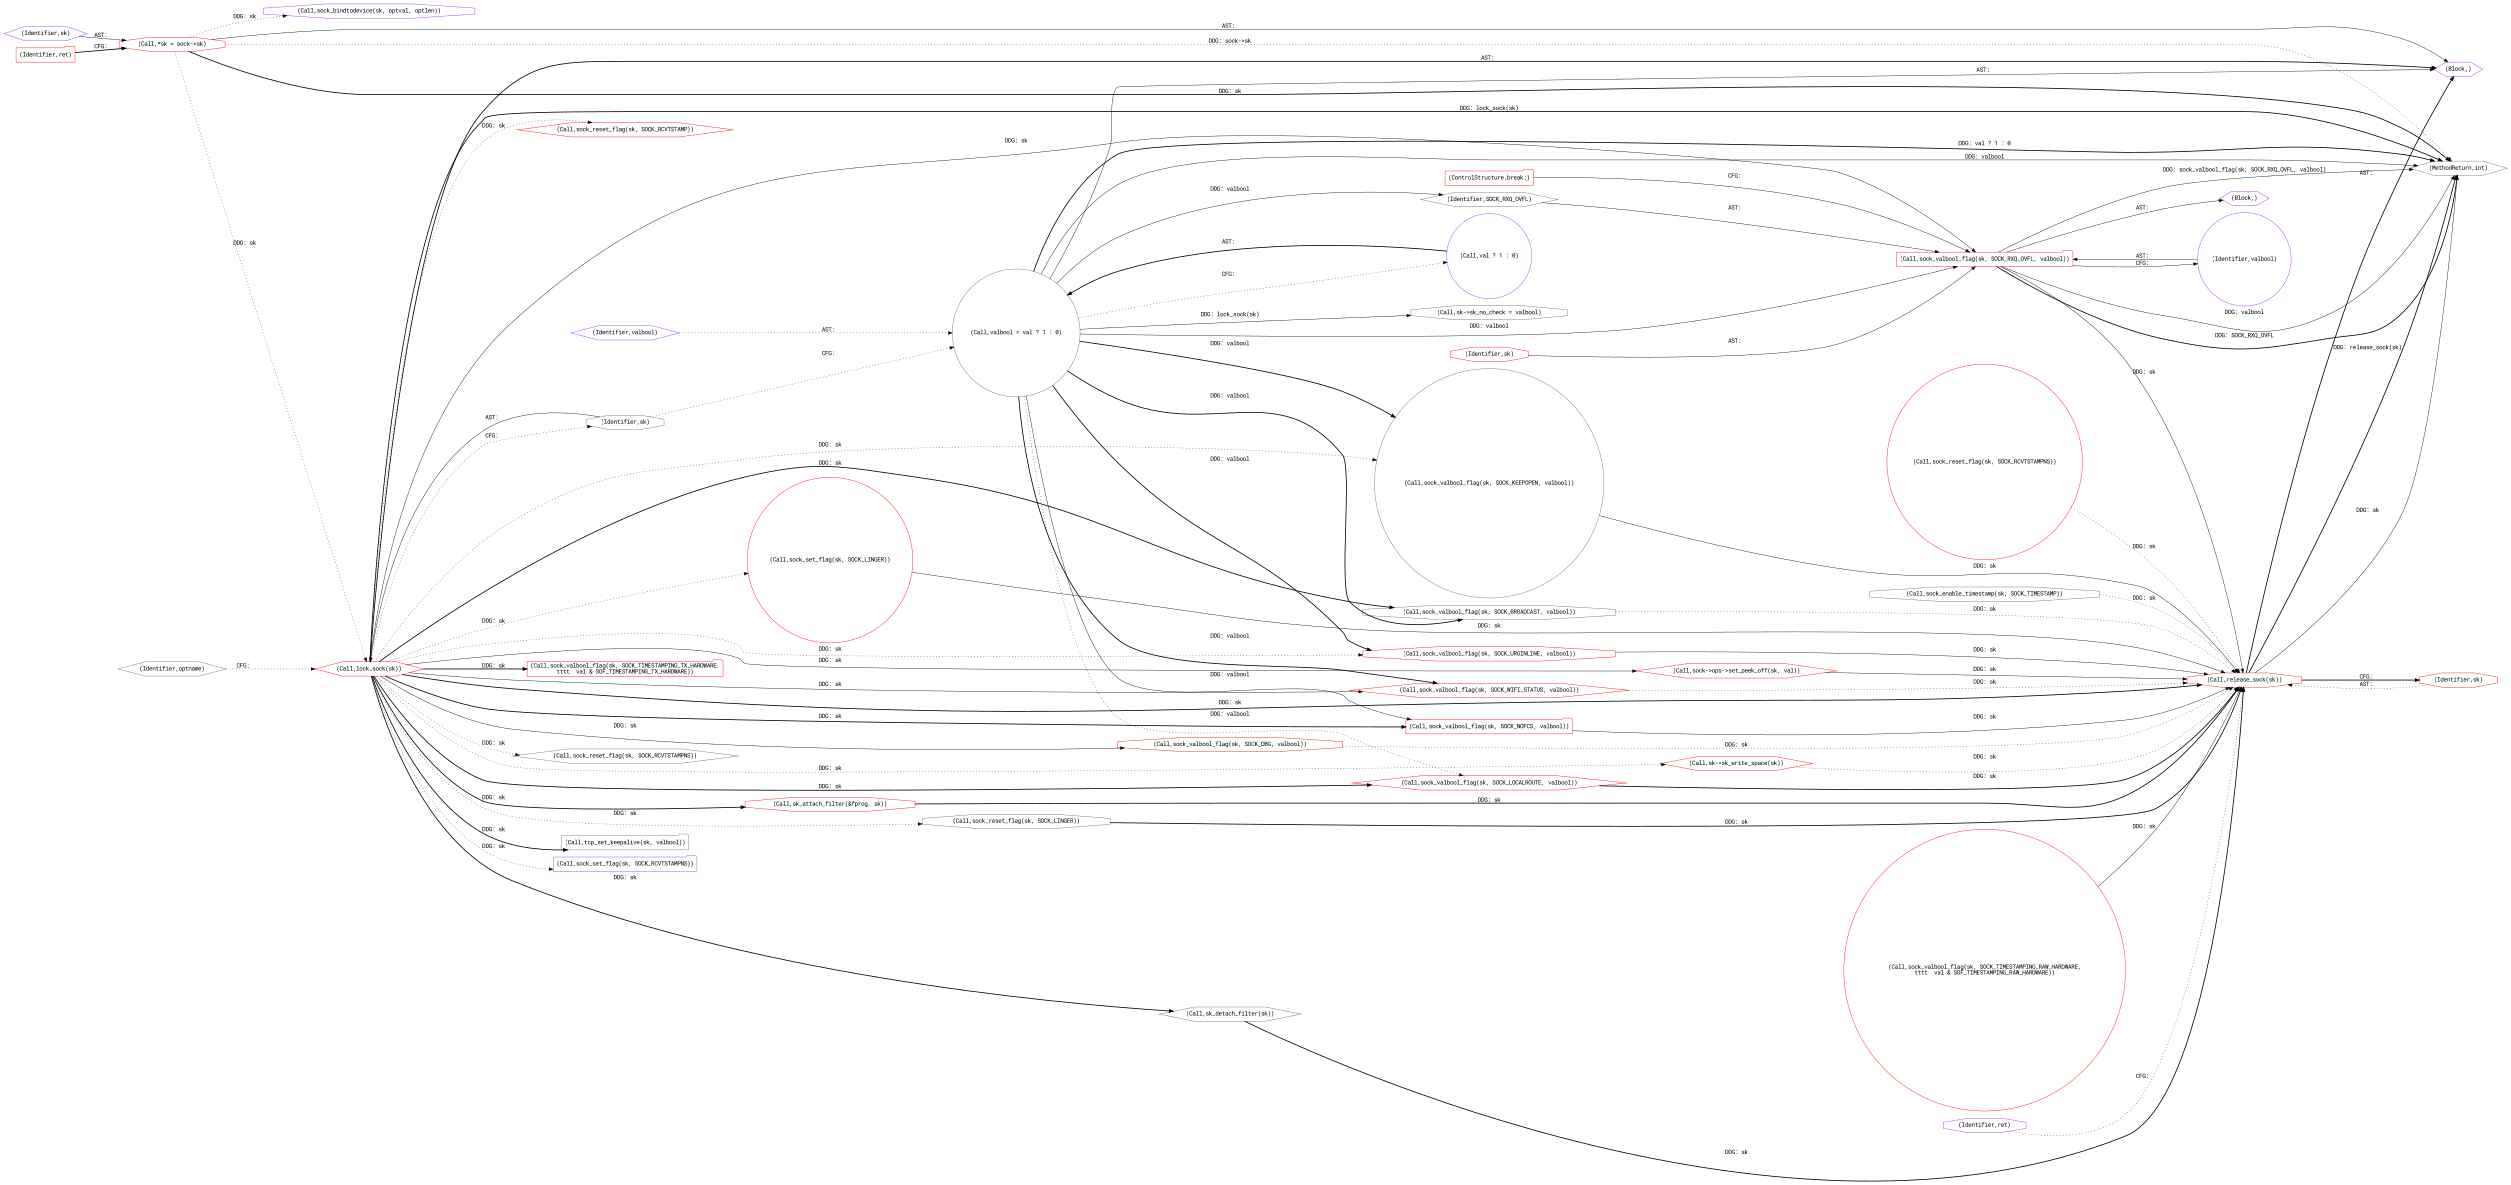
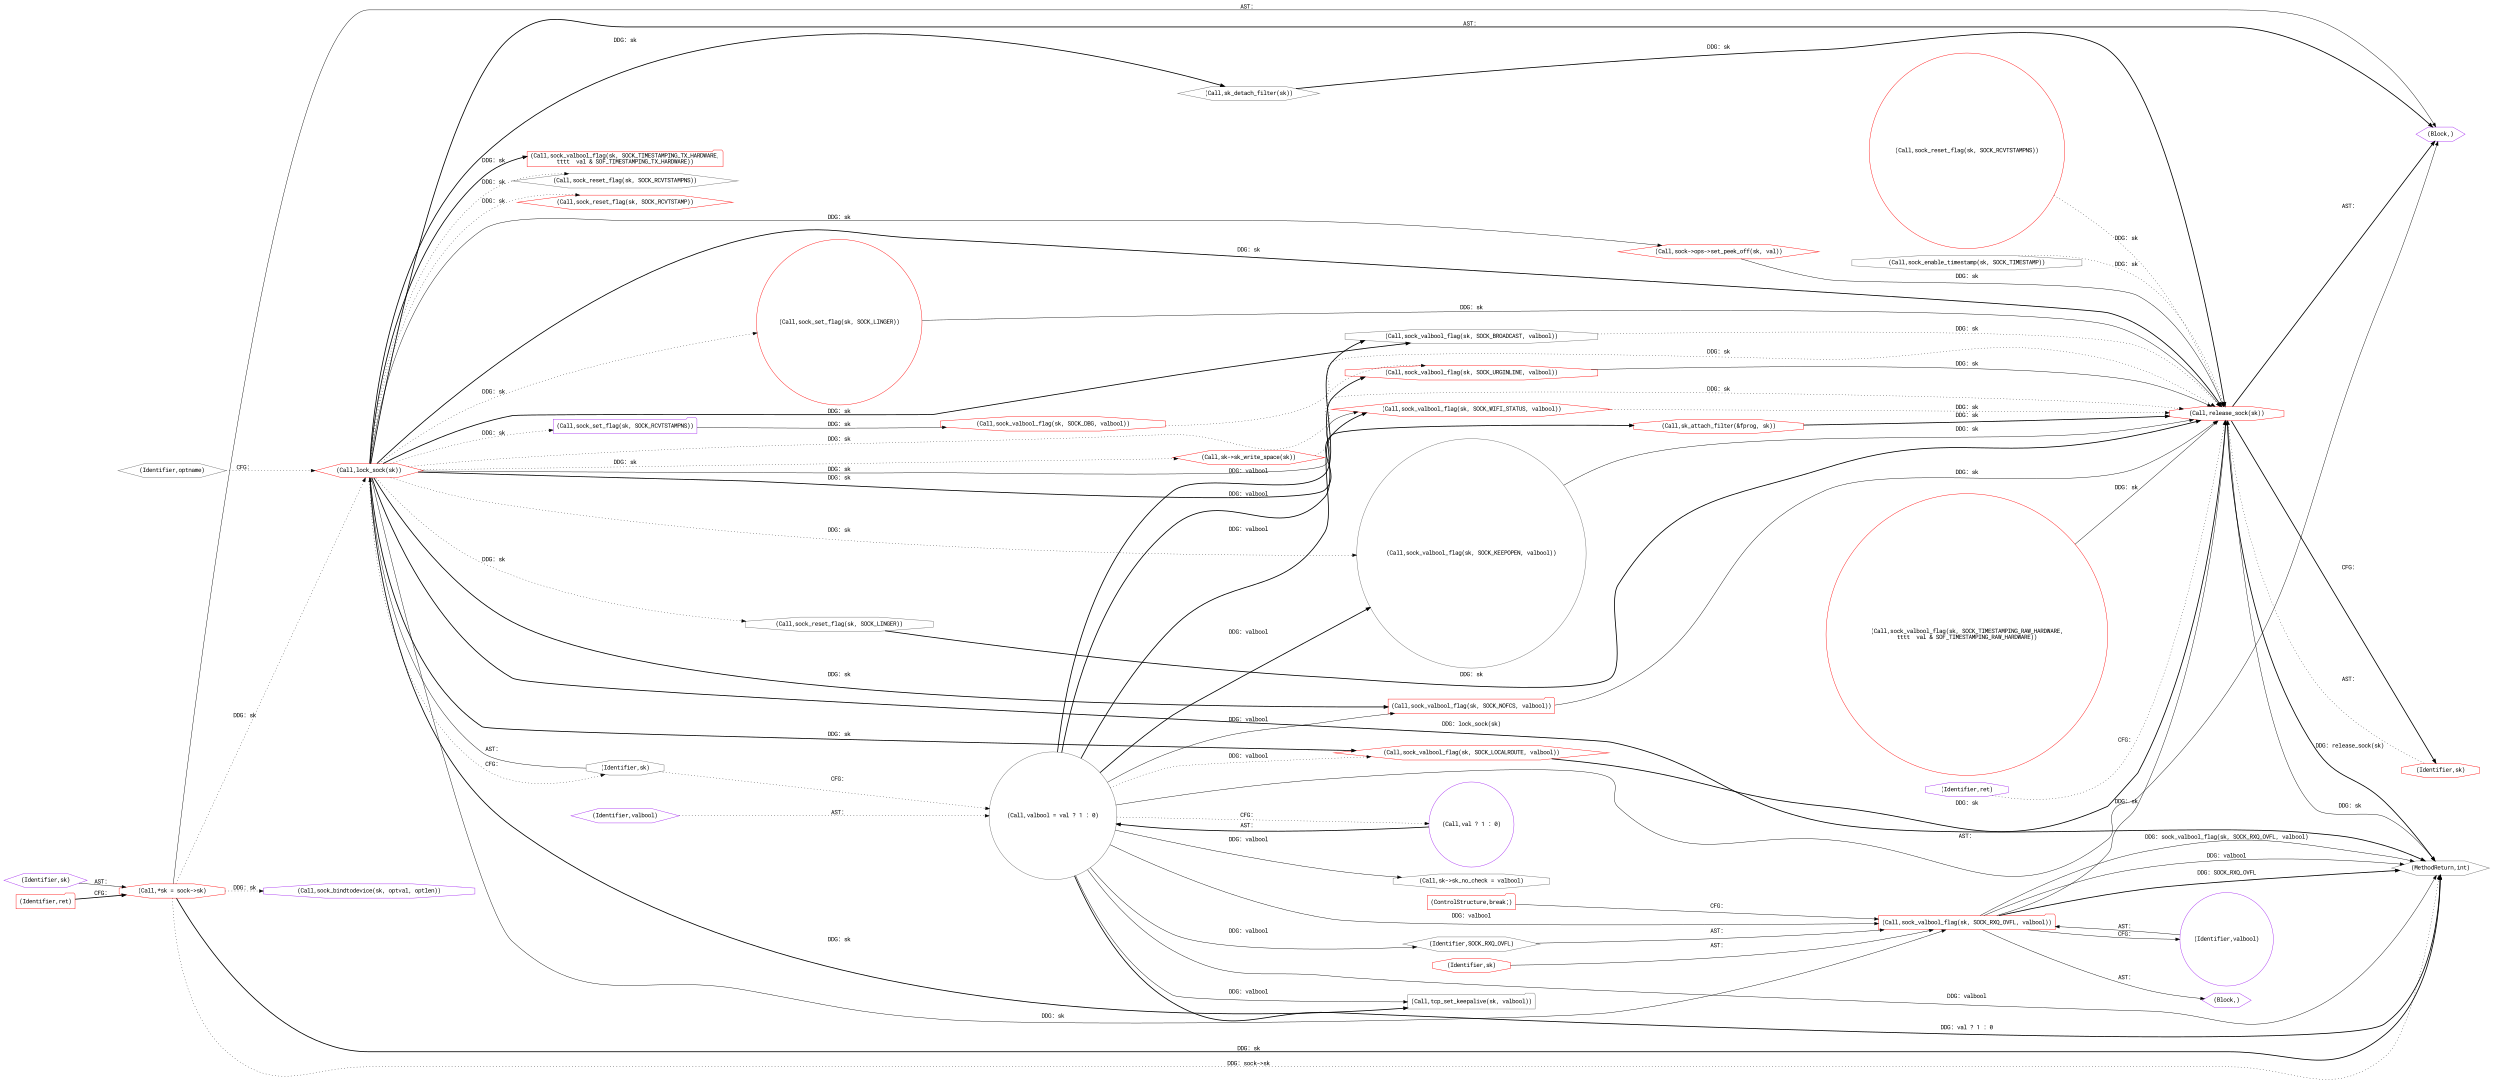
edge "(Call,valbool = val ? 1 : 0)" -> "(Call,sk->sk_no_check = valbool)": label "DDG: lock_sock(sk)" -> "DDG: valbool"
edge "(Call,lock_sock(sk))" -> "(Call,sock_valbool_flag(sk, SOCK_DBG, valbool))": now "(Call,sock_set_flag(sk, SOCK_RCVTSTAMPNS))" -> "(Call,sock_valbool_flag(sk, SOCK_DBG, valbool))"
edge "(Call,valbool = val ? 1 : 0)" -> "(Call,tcp_set_keepalive(sk, valbool))": added, label "DDG: valbool"
